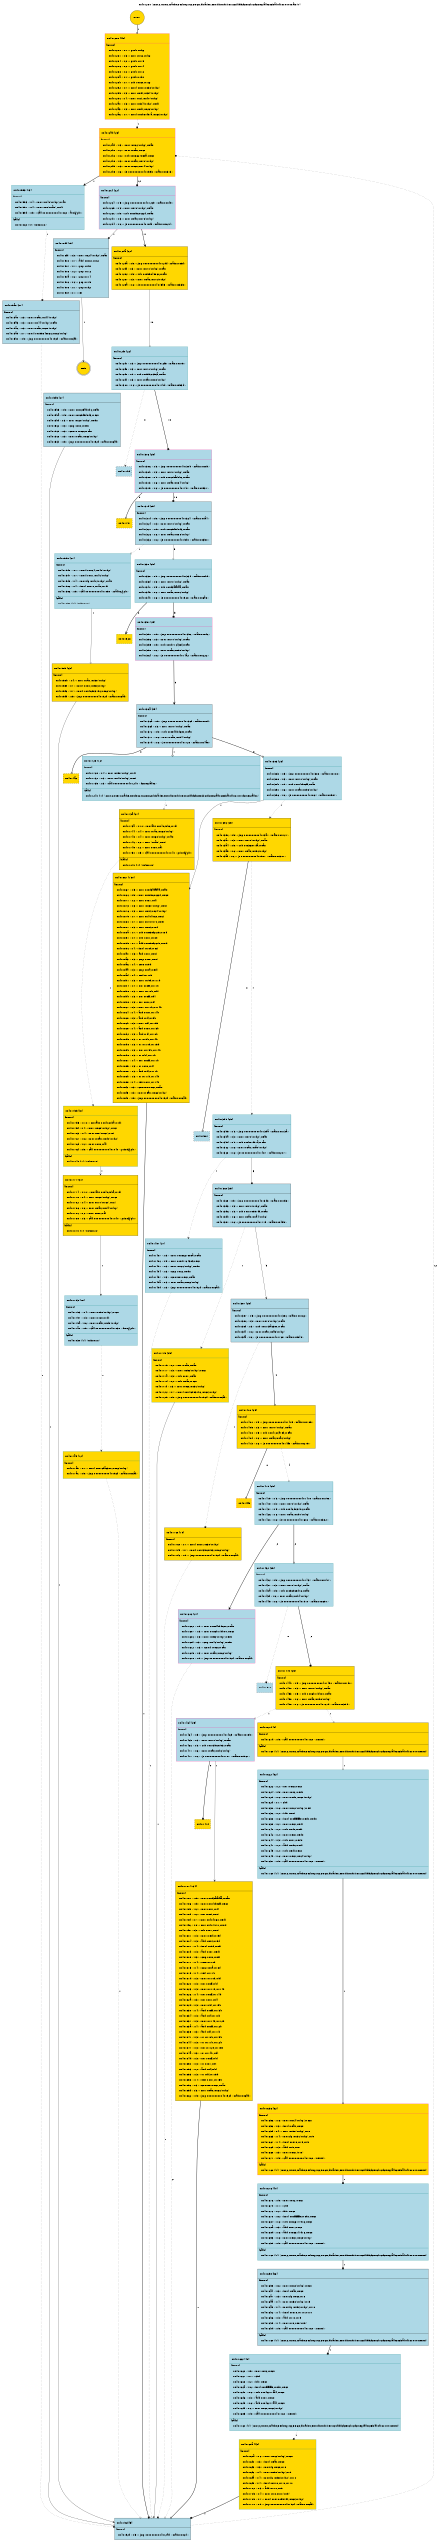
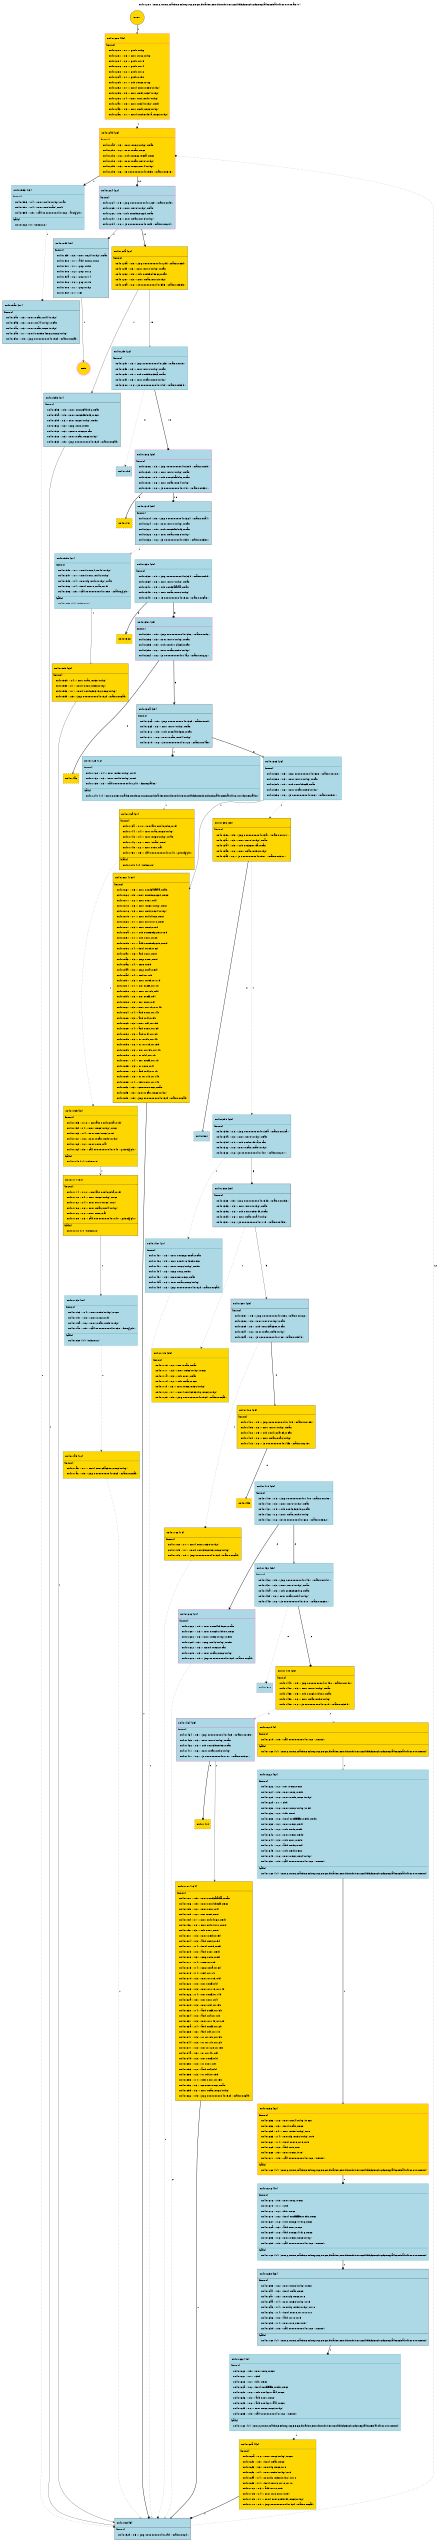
edge "0x4012da [22]" -> "0x4015b5 [27]": added, label "1"
node "Exit": color black -> deeppink
edge "0x40131f [25]" -> "0x401338 [25]": removed, label "9"
edge "0x40136a [25]" -> "0x40172e [12]": arrowhead odot -> box
edge "0x40136a [25]" -> "0x4014a2": now "0x401351 [25]" -> "0x4014a2"
edge "0x401400 [25]" -> "0x401419 [25]": removed, label "4"
edge "0x401715 [25]" -> "0x40192f [5]": removed, label "1"
